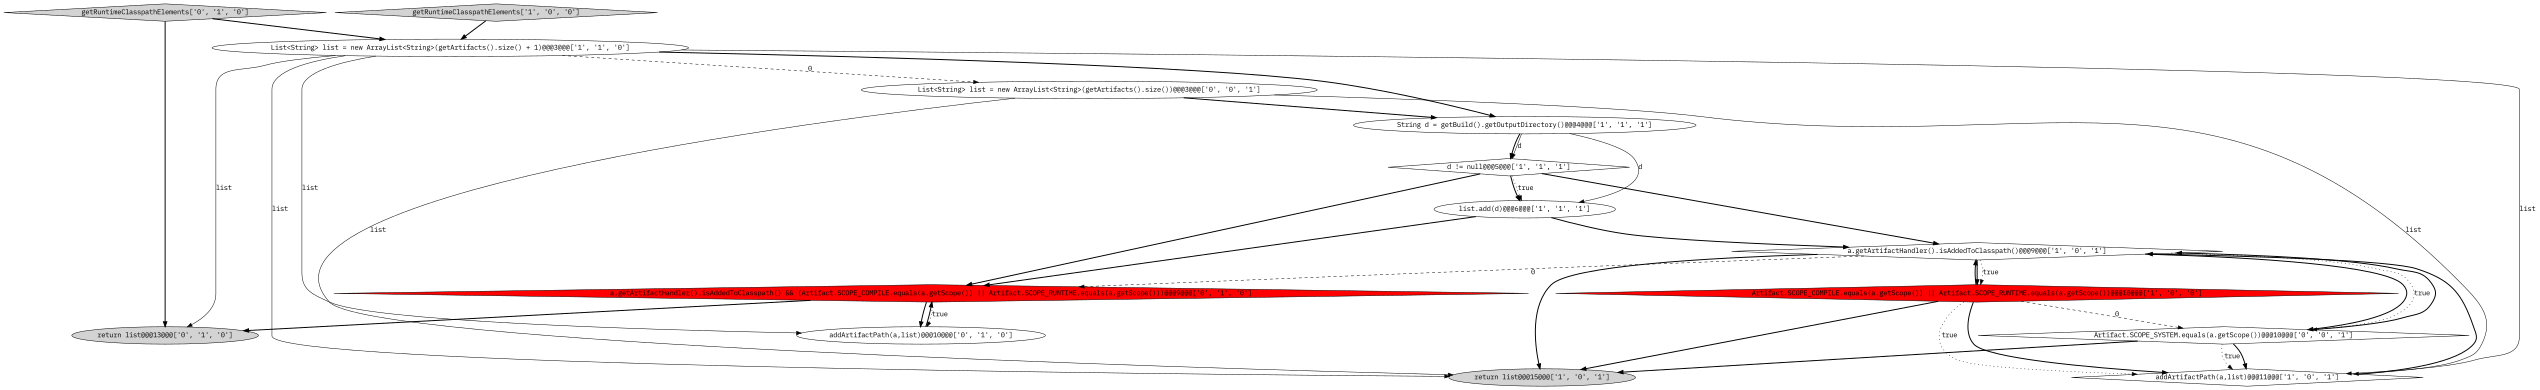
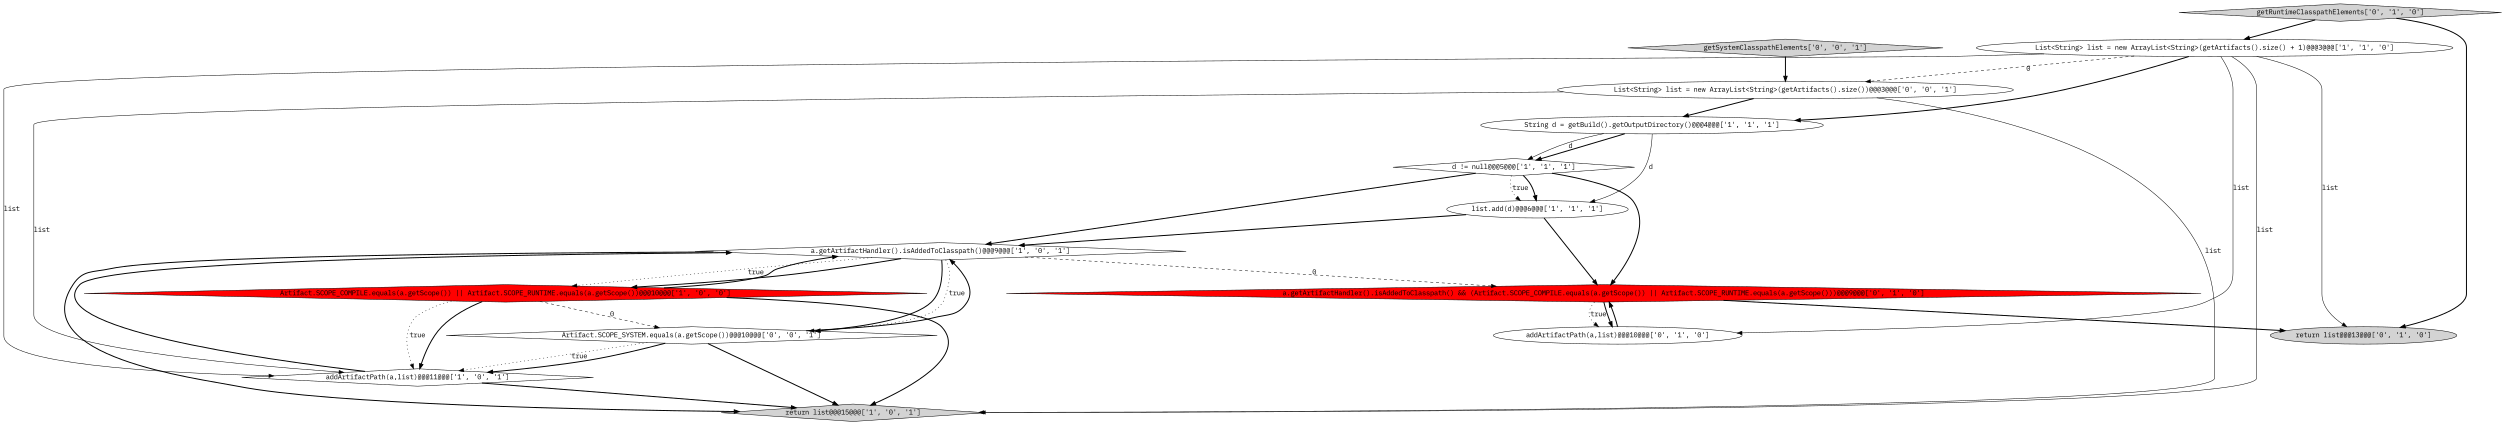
node "getRuntimeClasspathElements['1', '0', '0']": removed
node "getSystemClasspathElements['0', '0', '1']": added
node "return list@@@15@@@['1', '0', '1']": shape ellipse -> diamond
edge "addArtifactPath(a,list)@@@11@@@['1', '0', '1']" -> "return list@@@15@@@['1', '0', '1']": added
